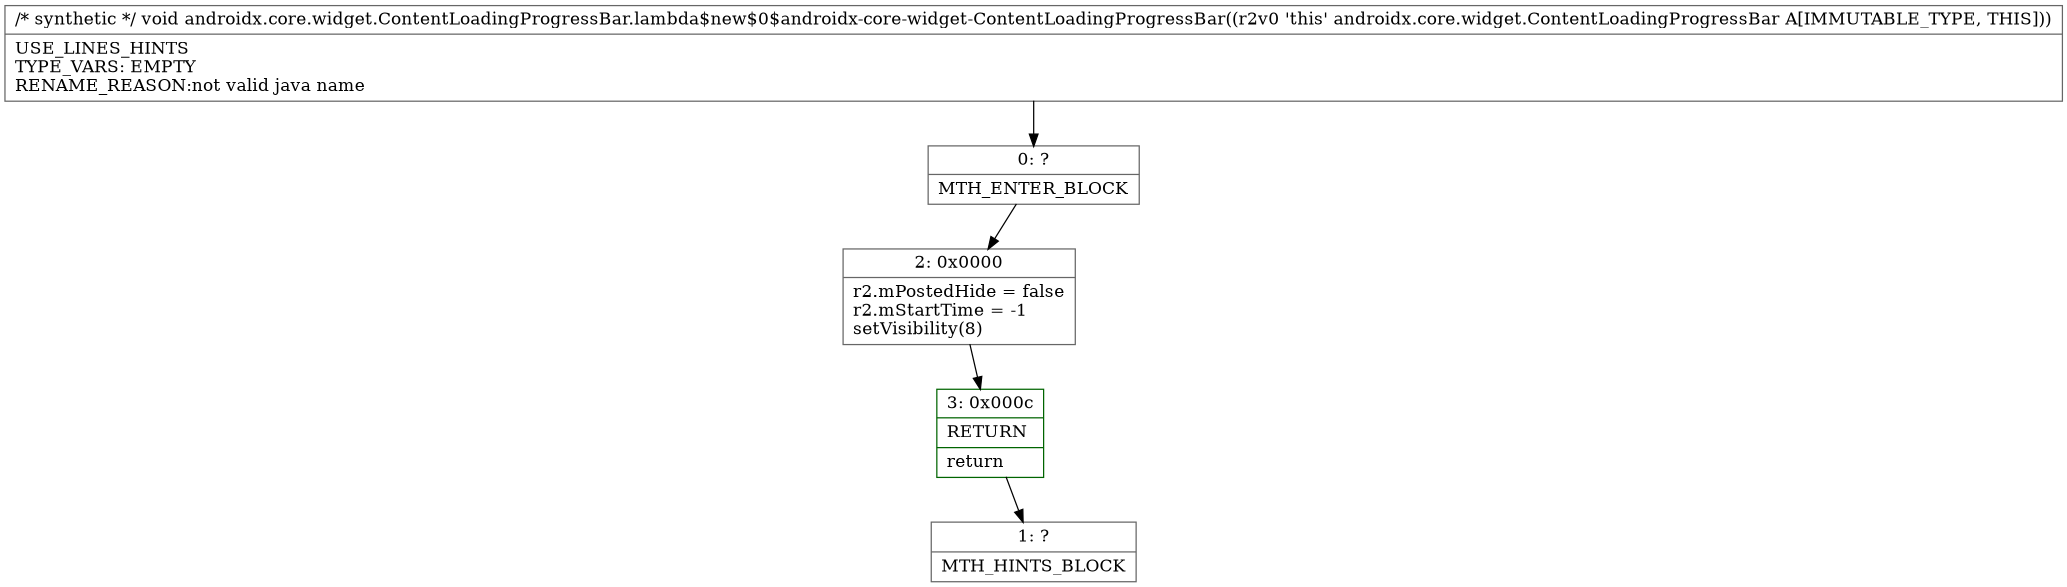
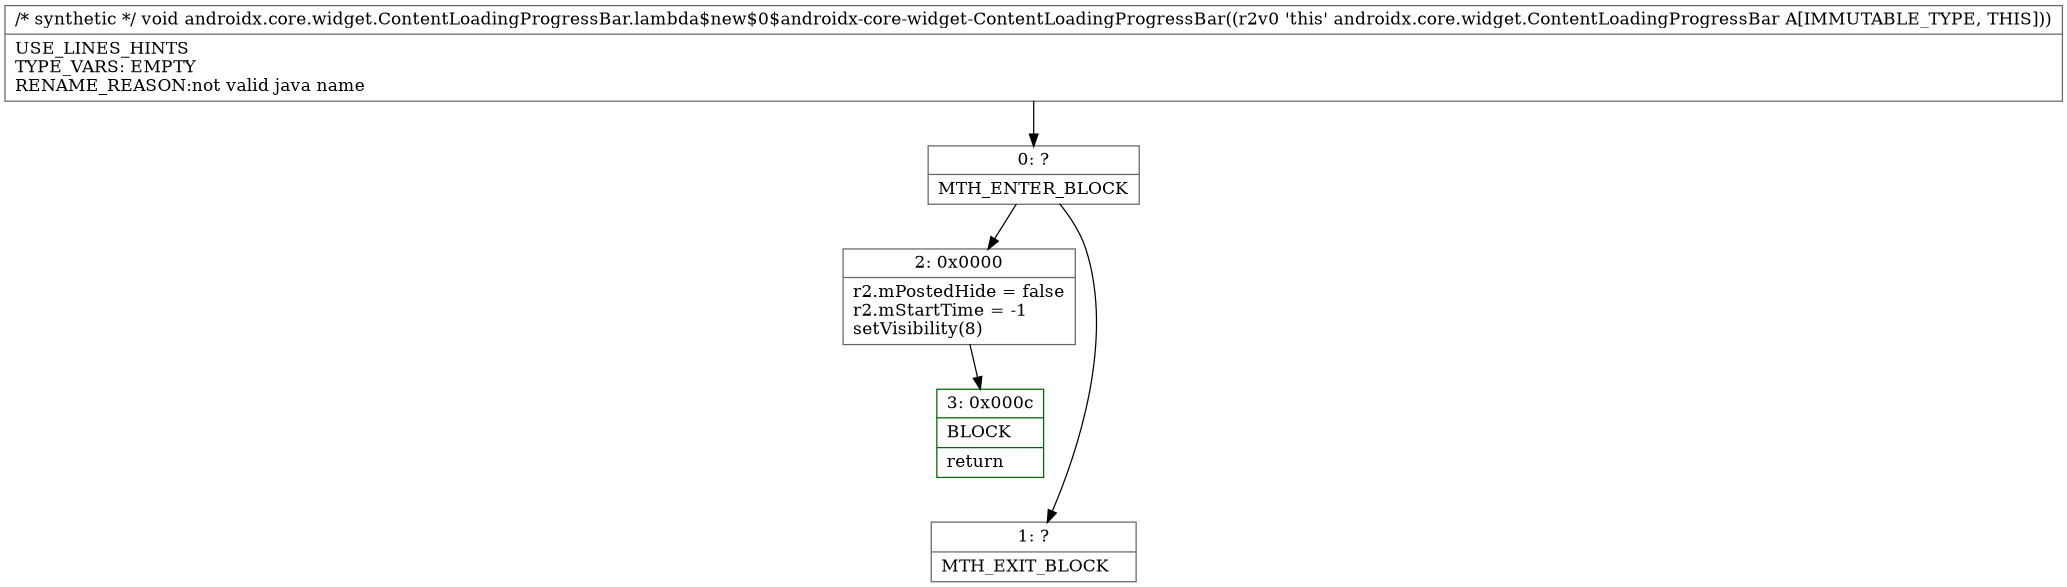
node "3: 0x000c": text "RETURN" -> "BLOCK"
edge "3: 0x000c" -> "1: ?": now "0: ?" -> "1: ?"
node "1: ?": text "MTH_HINTS_BLOCK" -> "MTH_EXIT_BLOCK"
